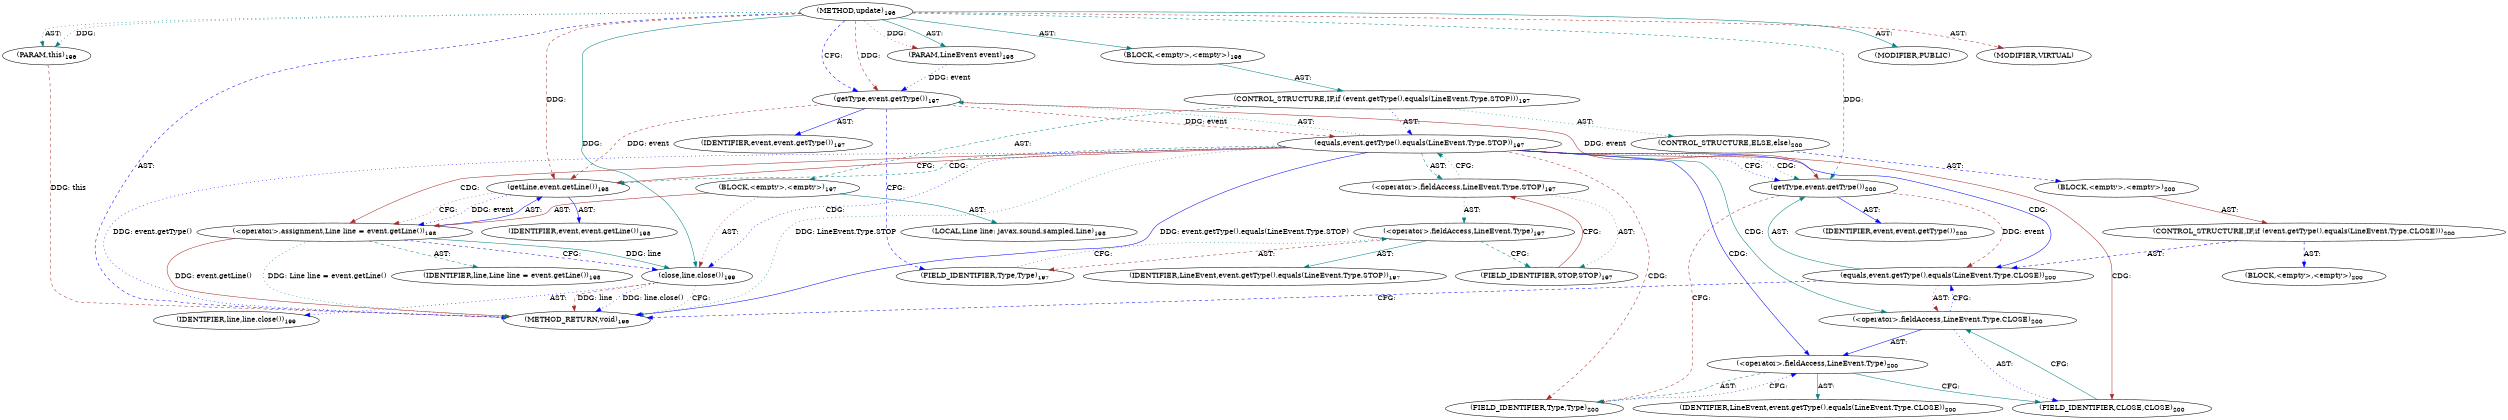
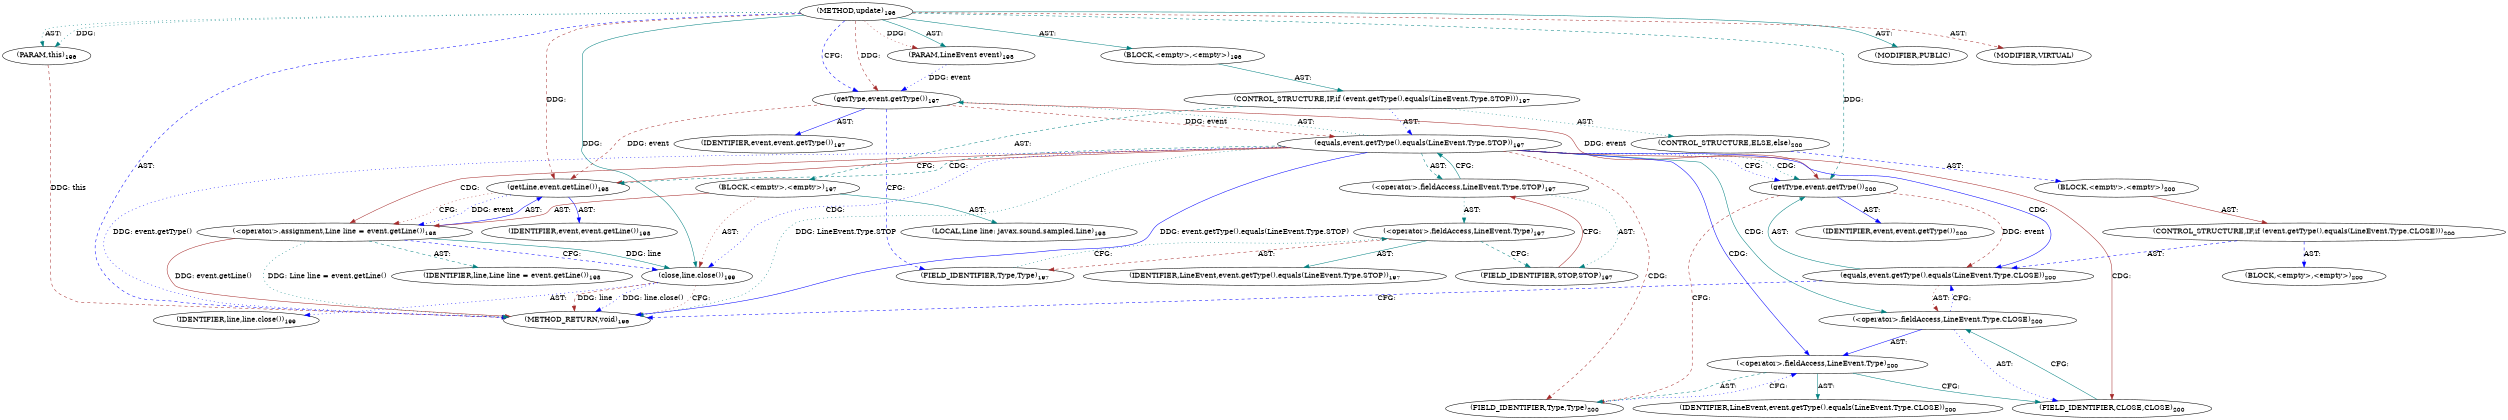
edge "(<operator>.fieldAccess,LineEvent.Type.STOP)" -> "(equals,event.getType().equals(LineEvent.Type.STOP))": style dotted -> solid
